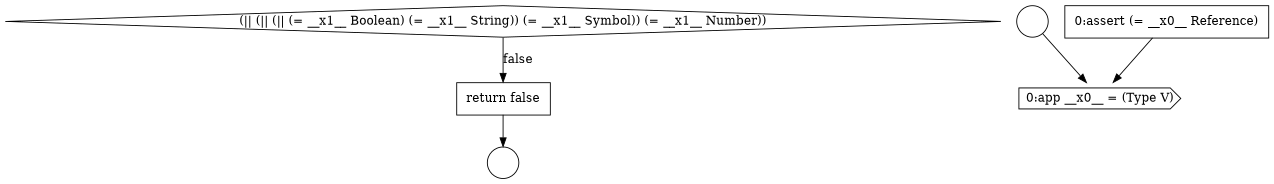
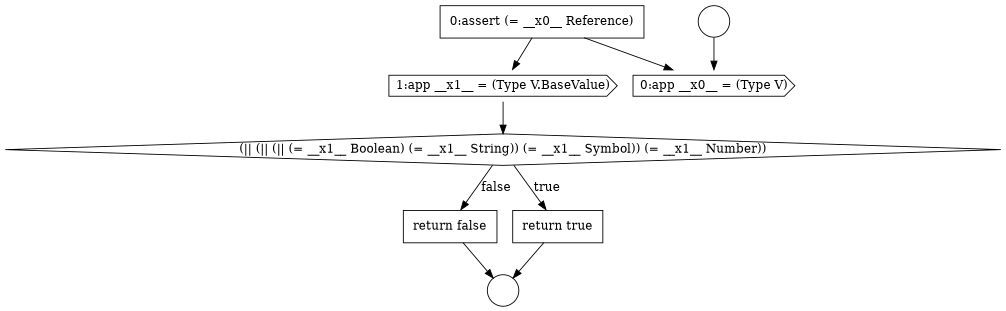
node "1:app __x1__ = (Type V.BaseValue)": added
node "return true": added
